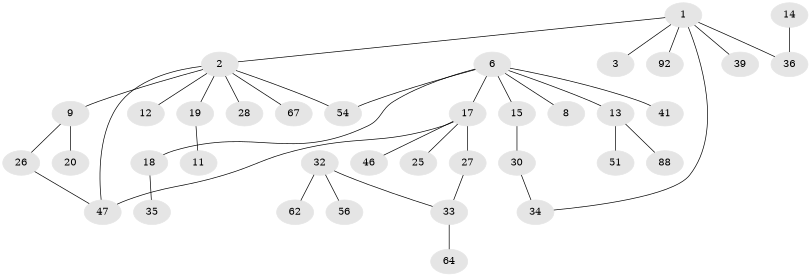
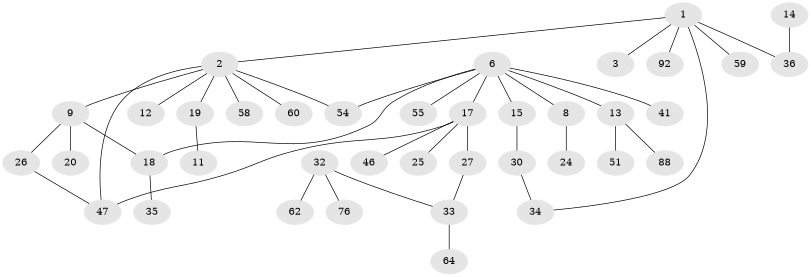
node "39": label "39" -> "59"
node "28": label "28" -> "58"
node "67": label "67" -> "60"
node "55": added
edge "9" -- "18": added
node "24": added
node "56": label "56" -> "76"
